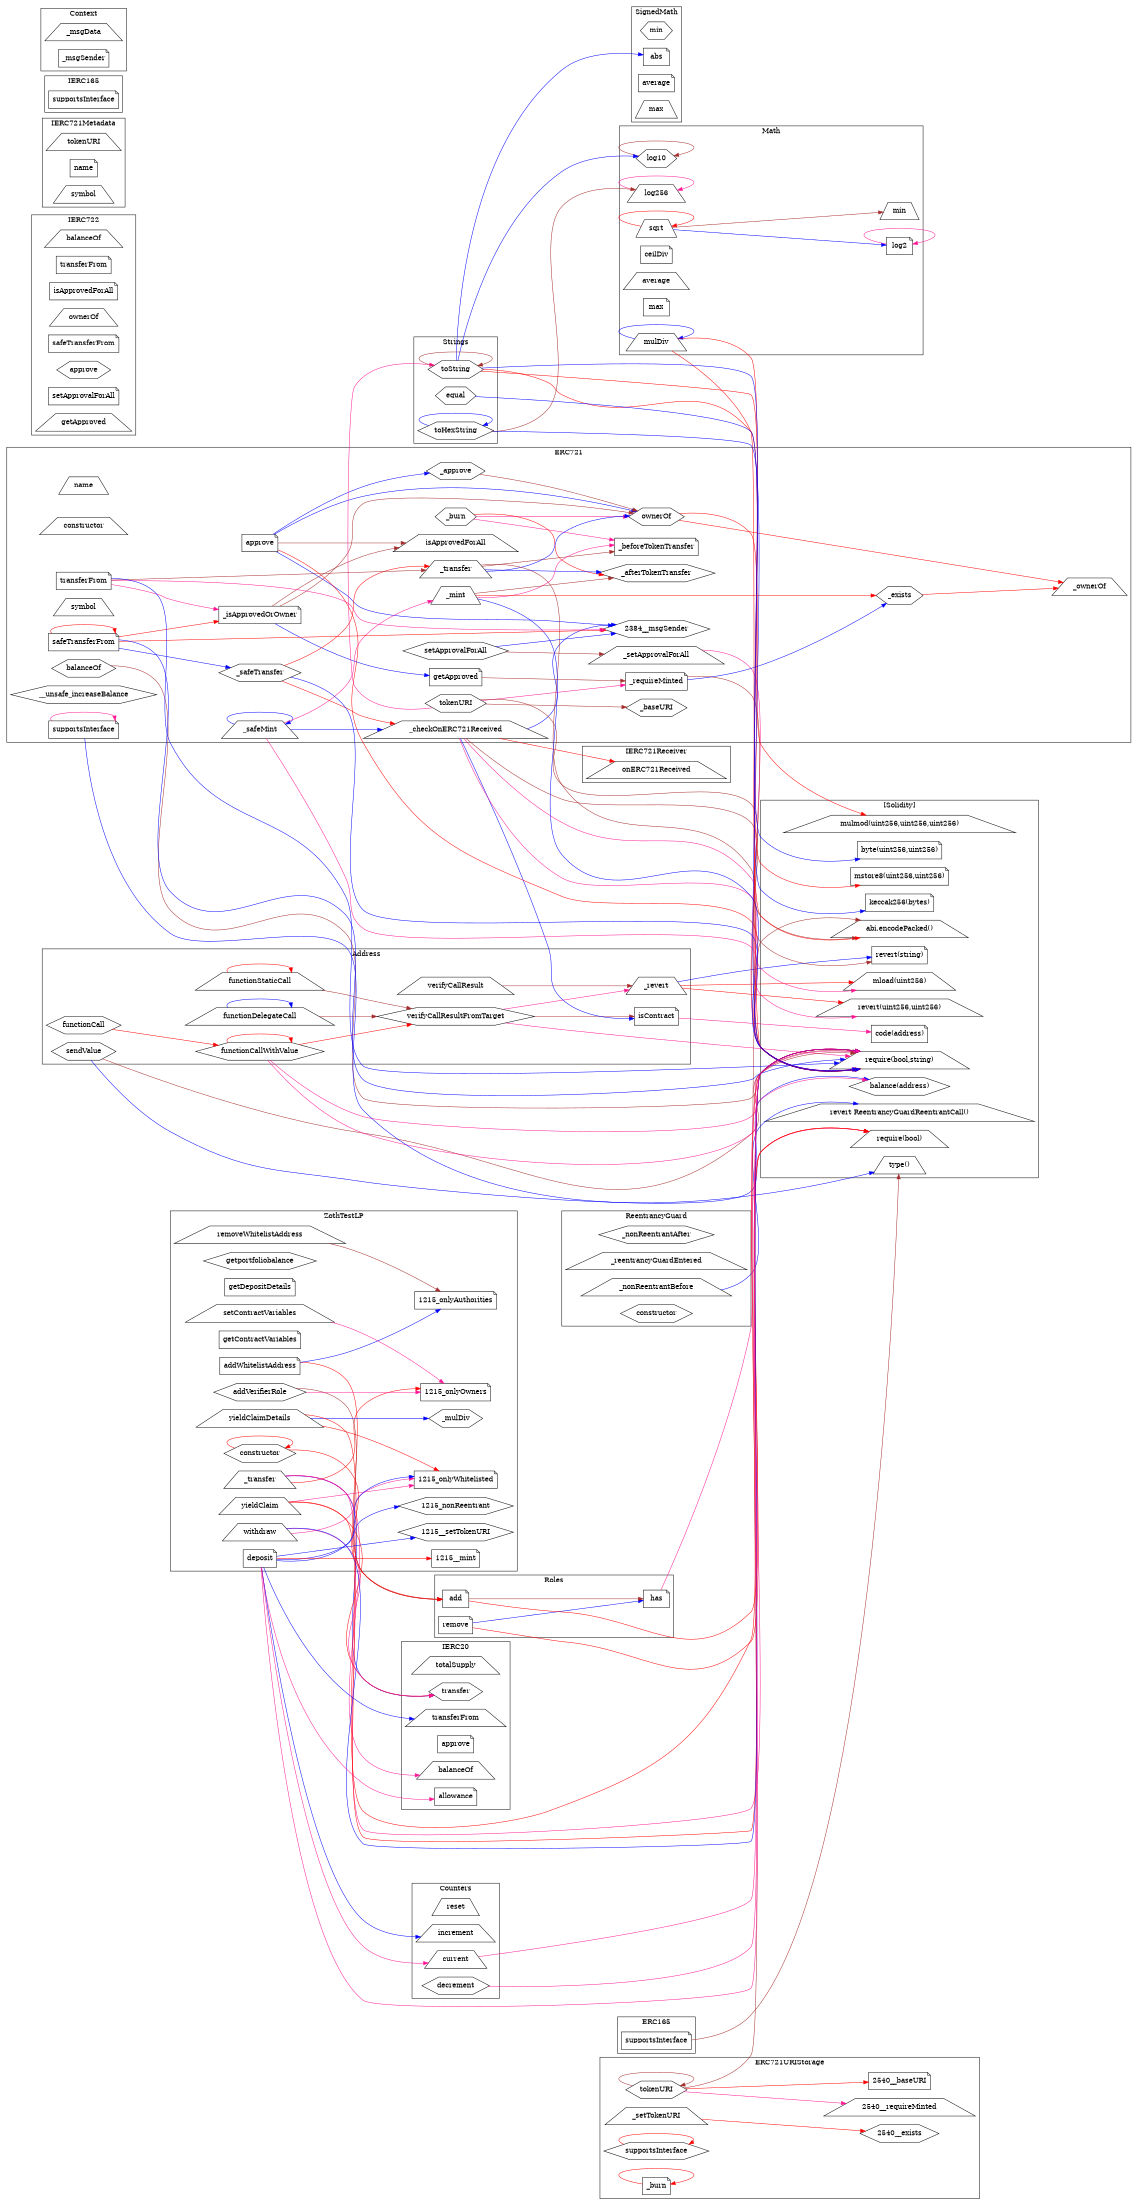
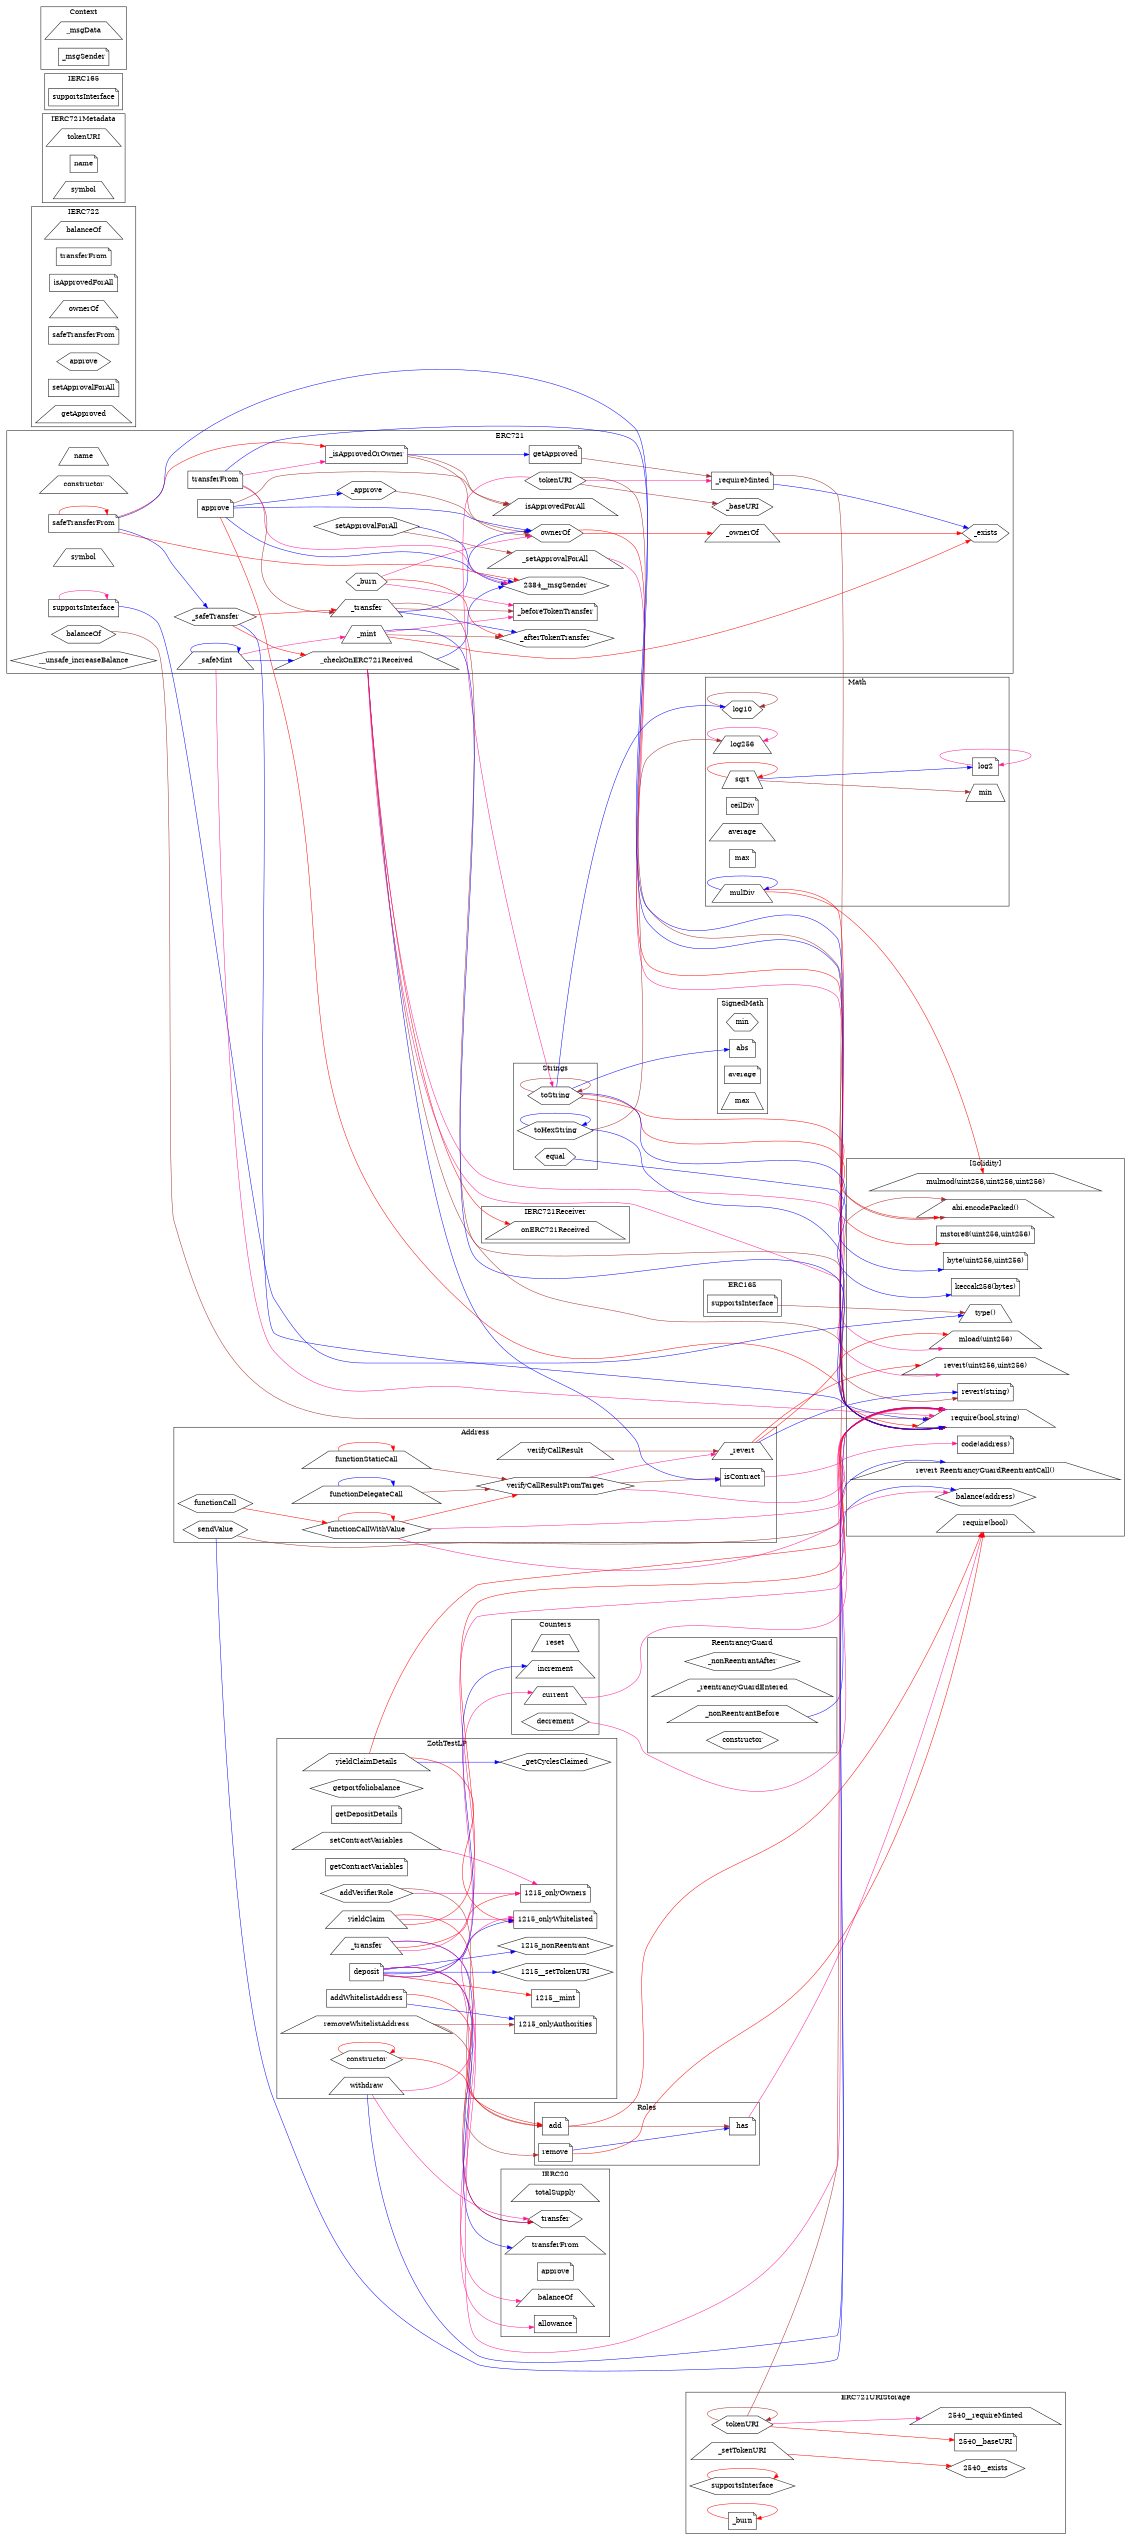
edge "_exists" -> "_ownerOf": reversed
node "_mulDiv": label "_mulDiv" -> "_getCyclesClaimed"
edge "removeWhitelistAddress" -> "remove": added
